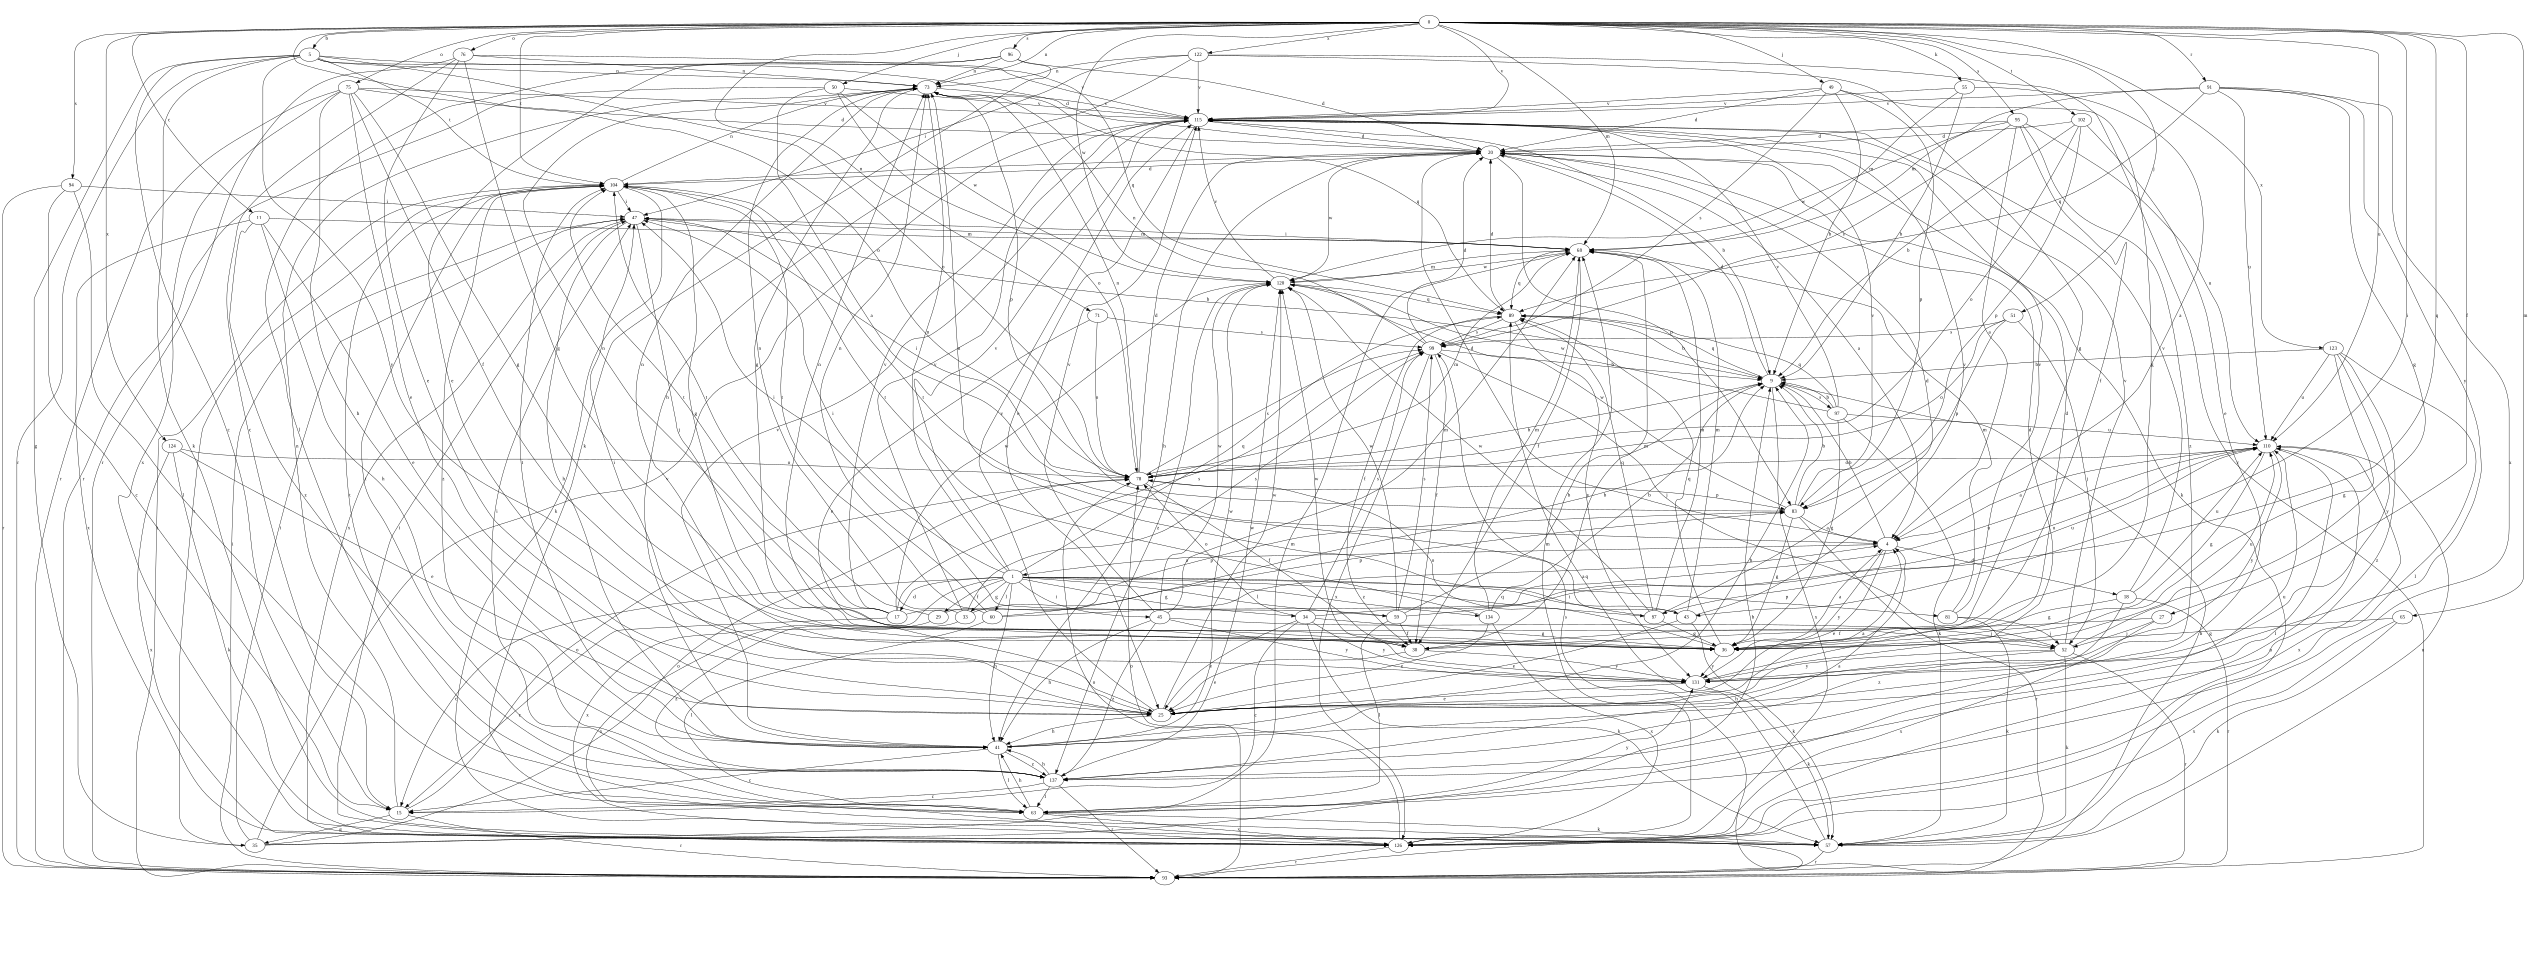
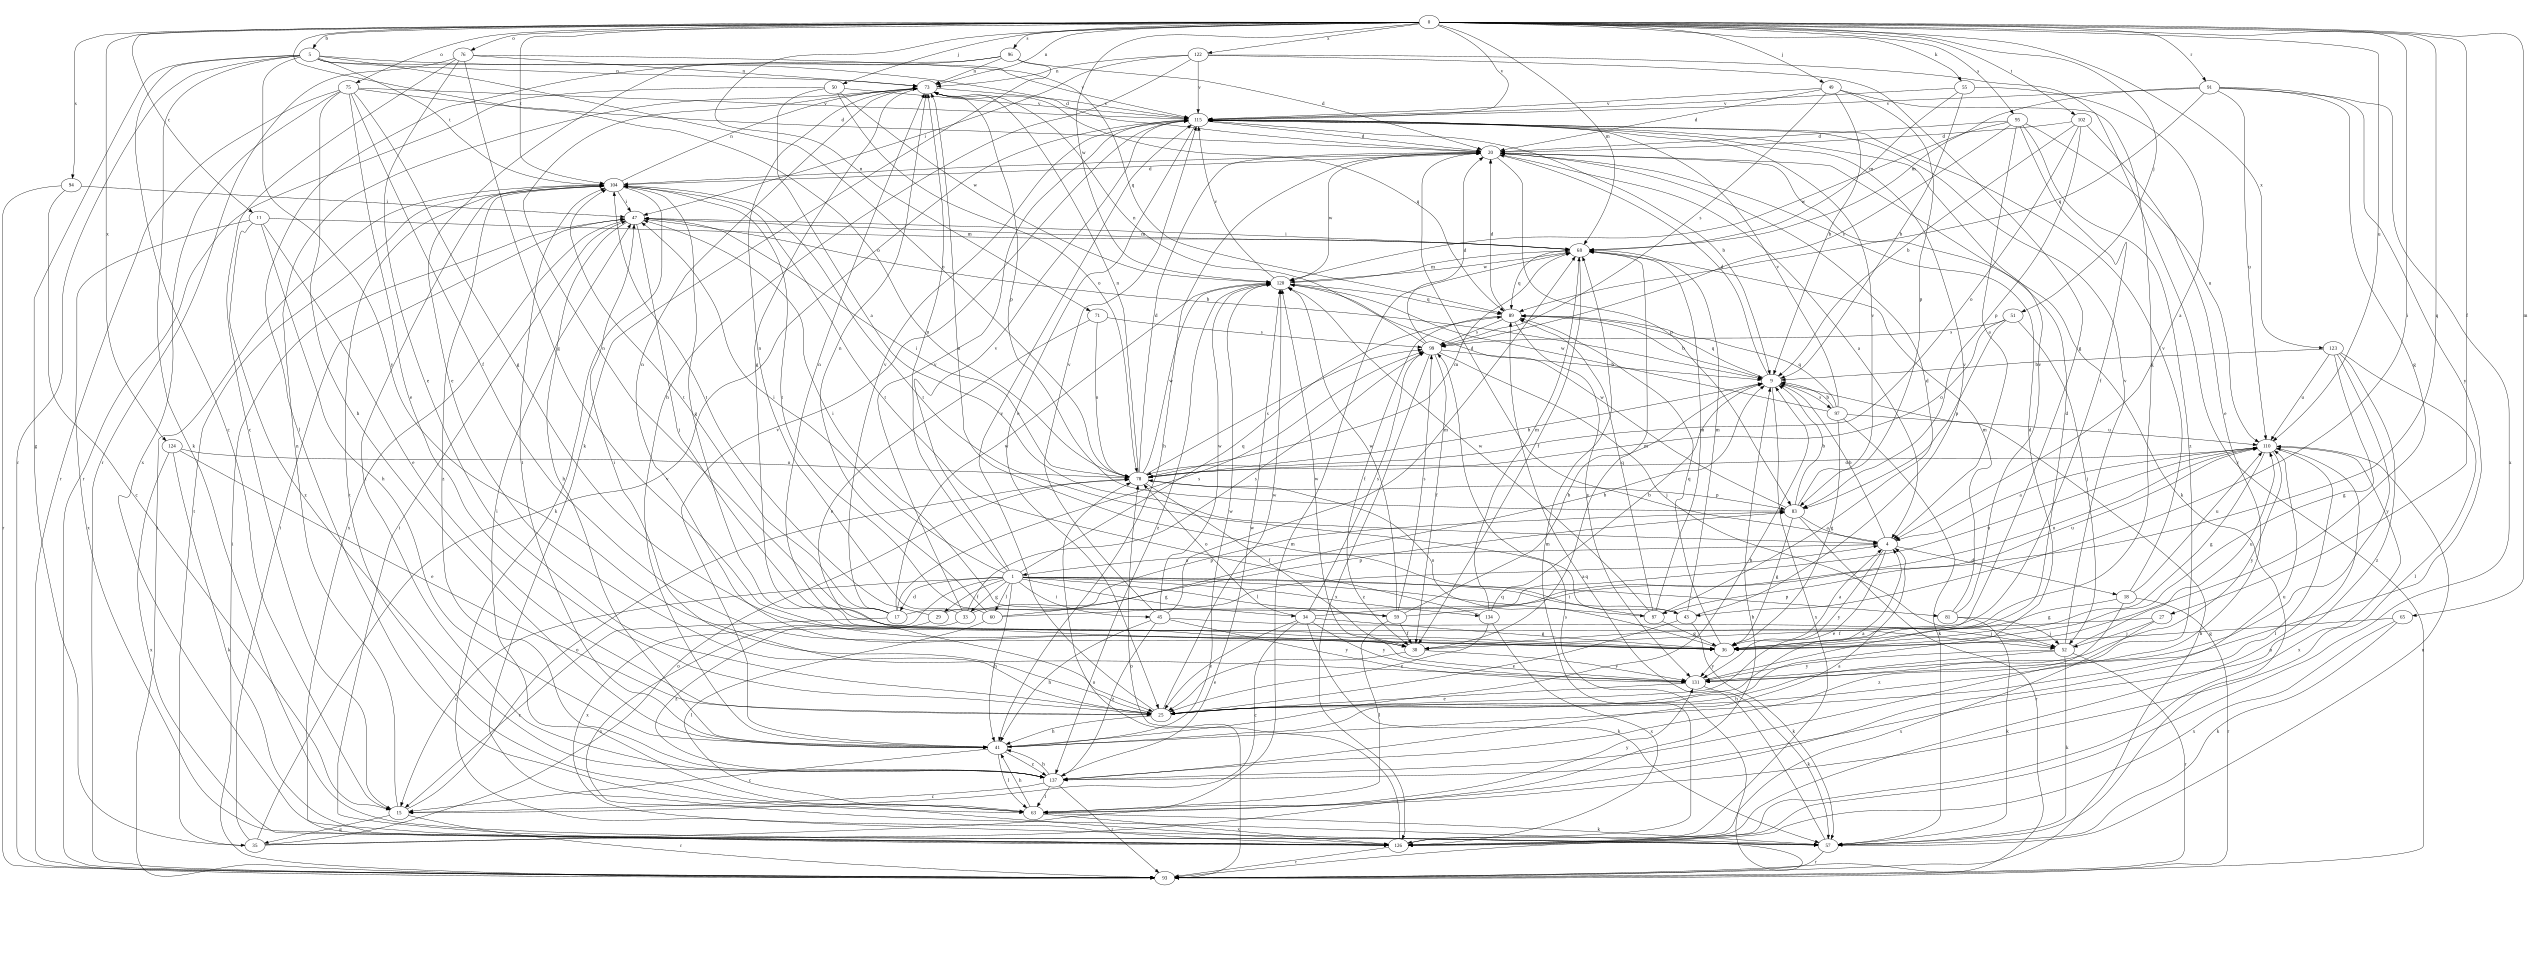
edge "78" -> "120": added, label "w"
edge "94" -> "63": removed, label "l"
